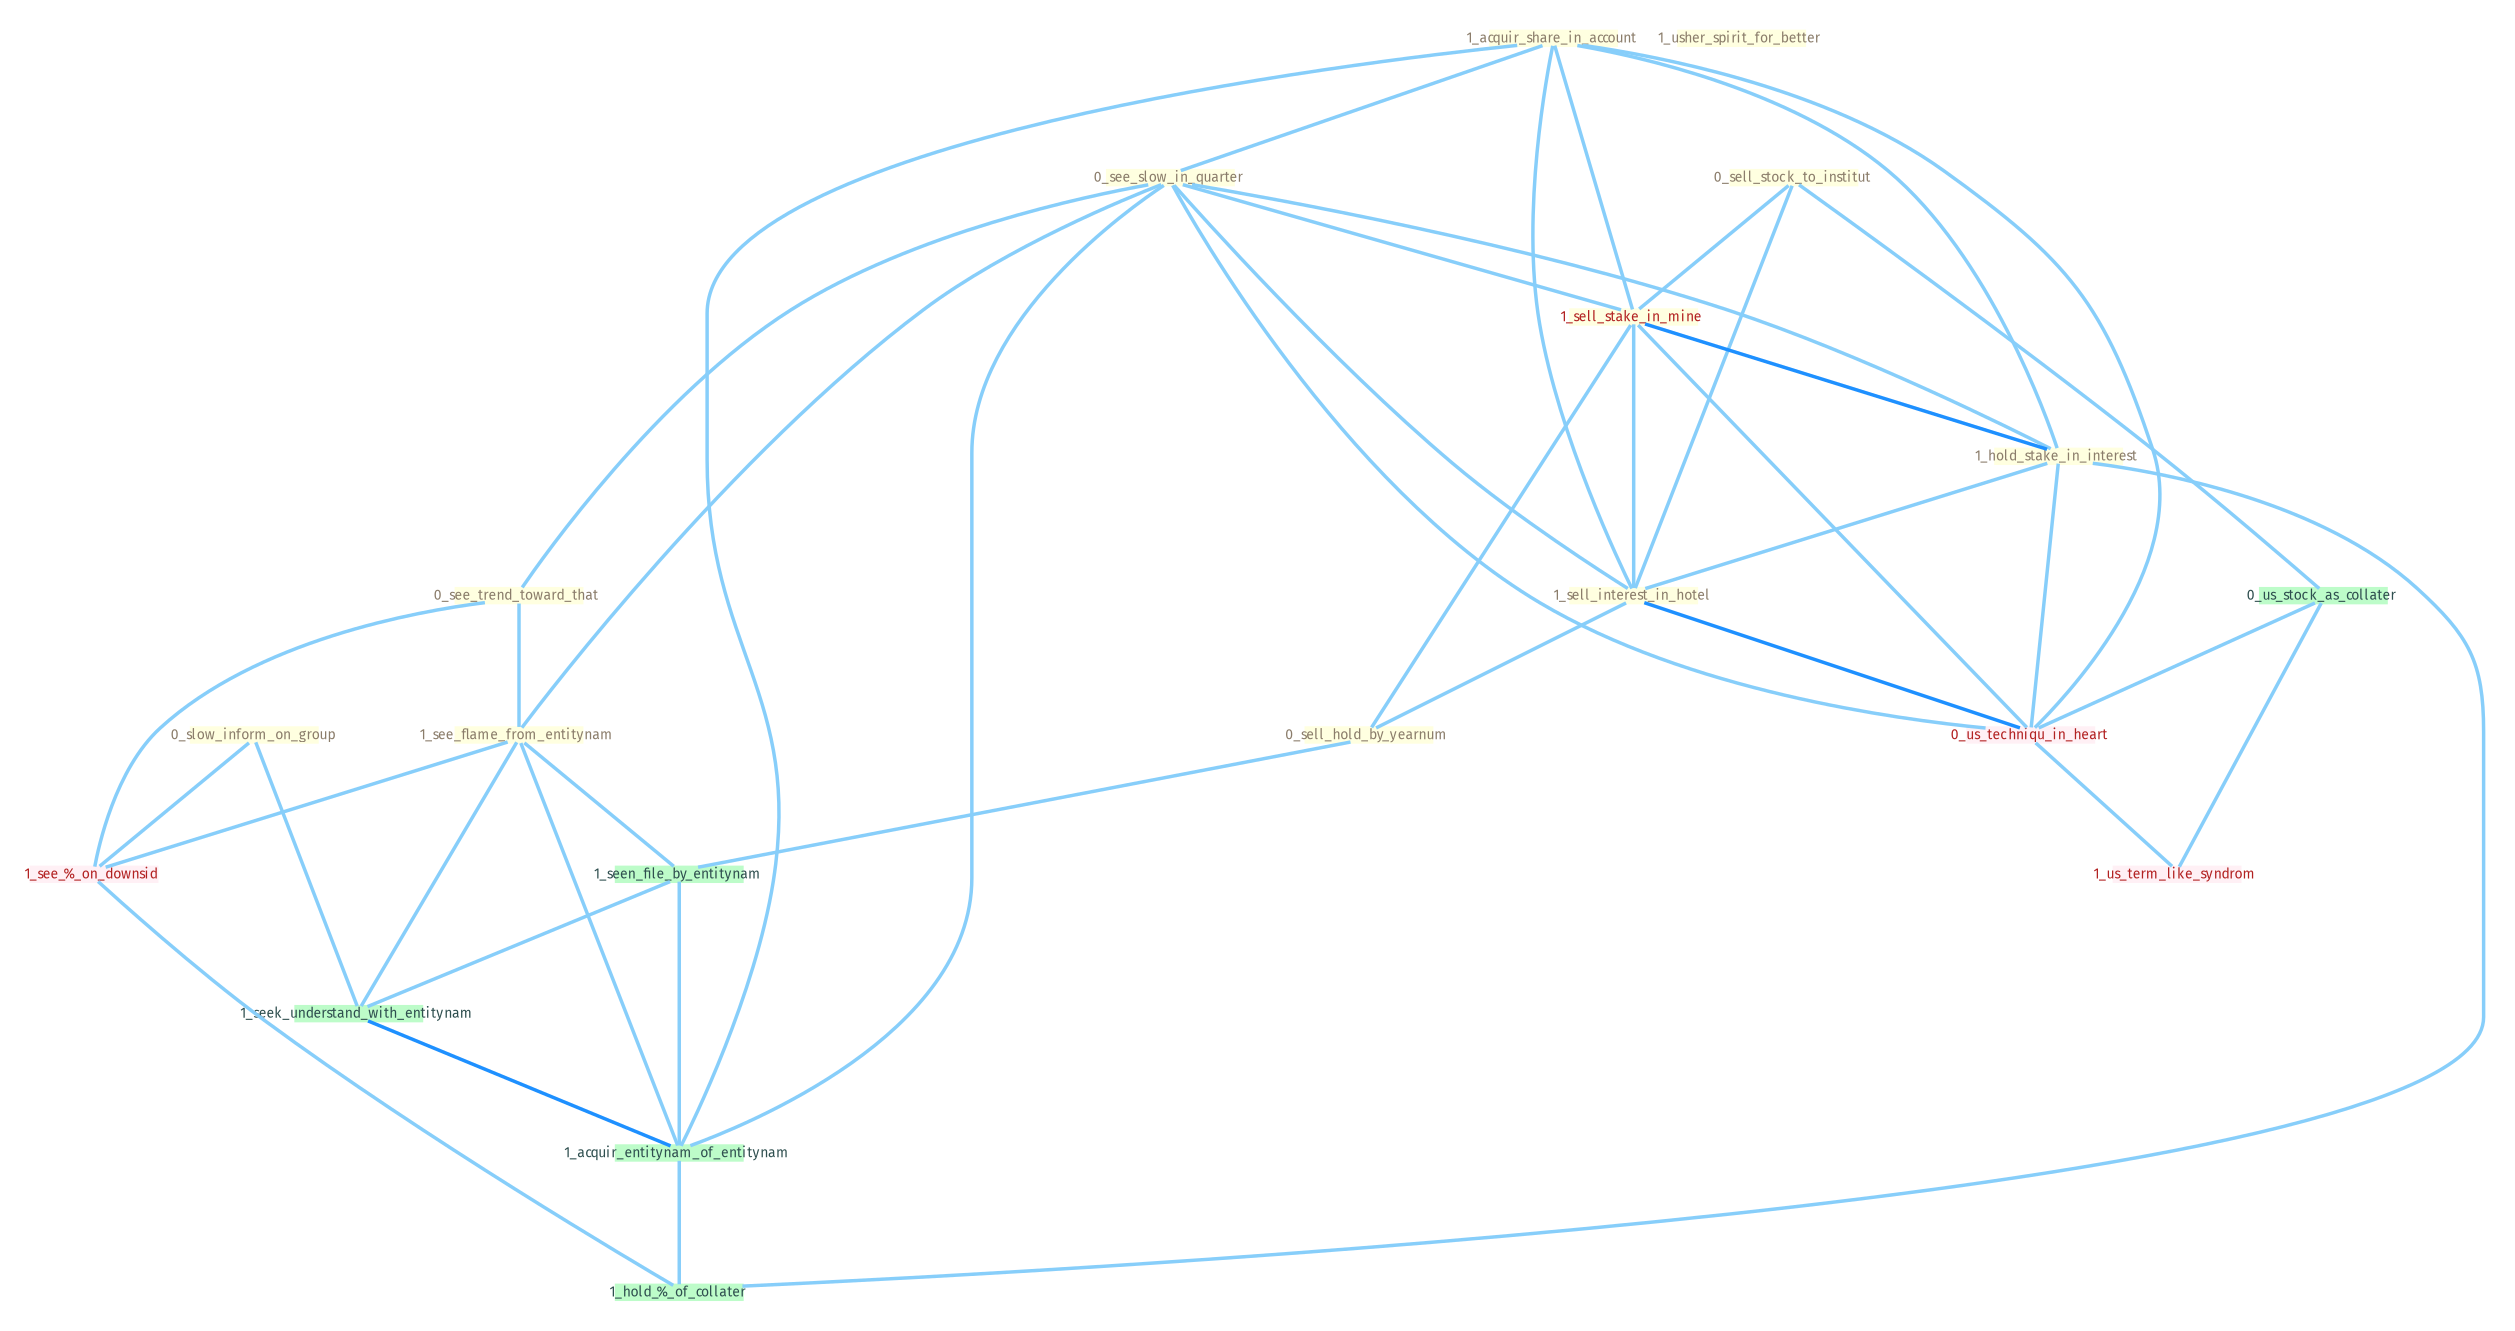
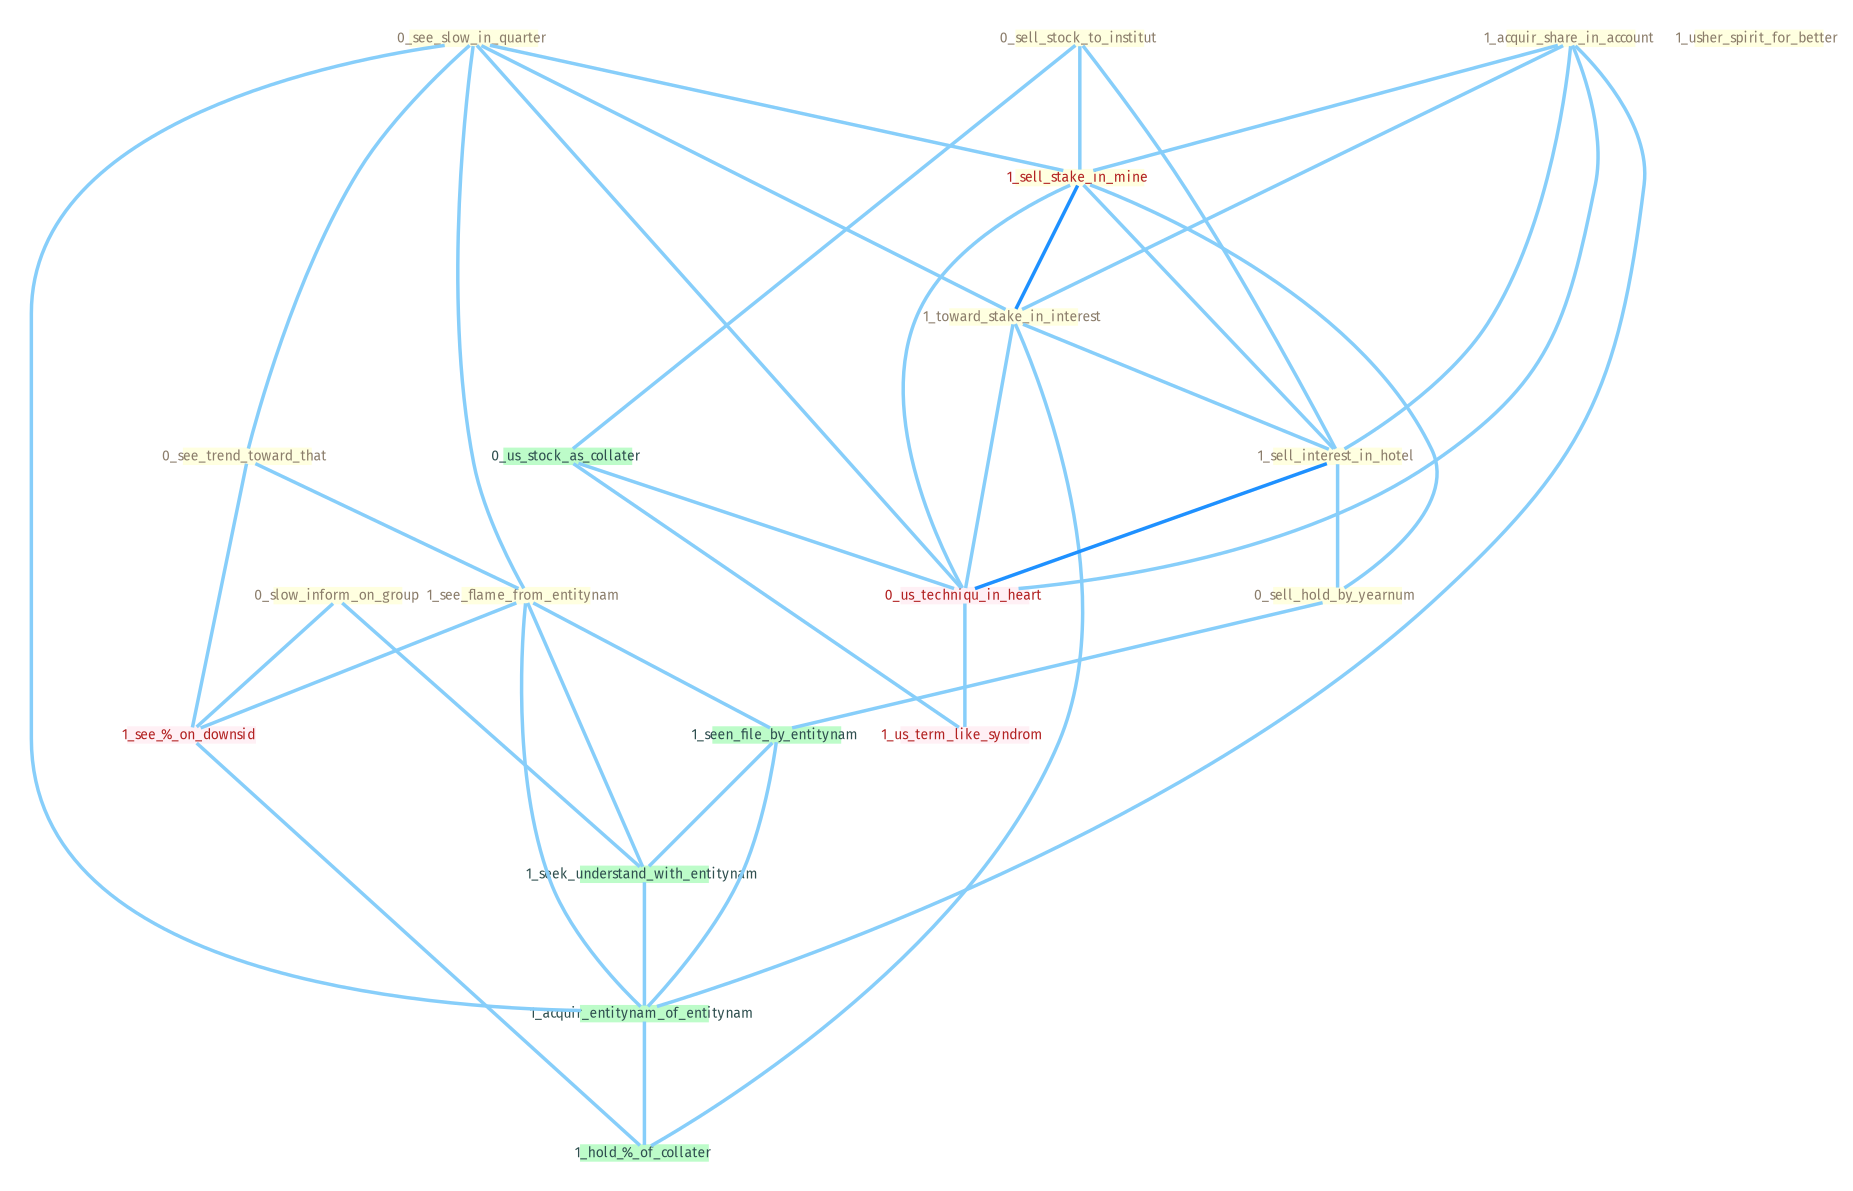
edge "1_acquir_share_in_account" -- "0_see_slow_in_quarter": removed
edge "0_see_slow_in_quarter" -- "1_sell_interest_in_hotel": removed
node "1_hold_stake_in_interest": label "1_hold_stake_in_interest" -> "1_toward_stake_in_interest"
edge "1_seek_understand_with_entitynam" -- "1_acquir_entitynam_of_entitynam": color #1e90ff -> #87cefa
